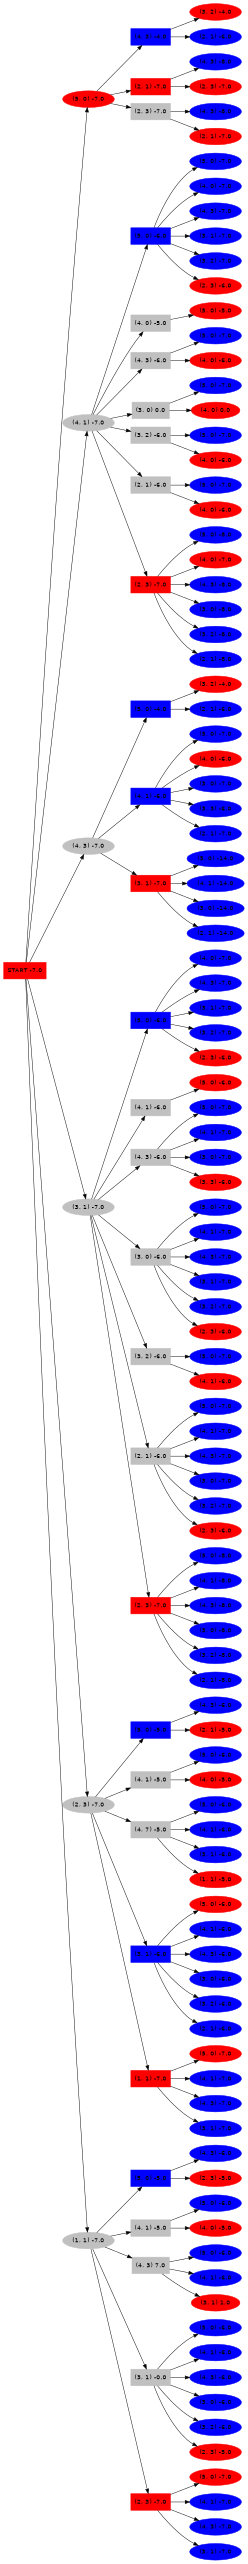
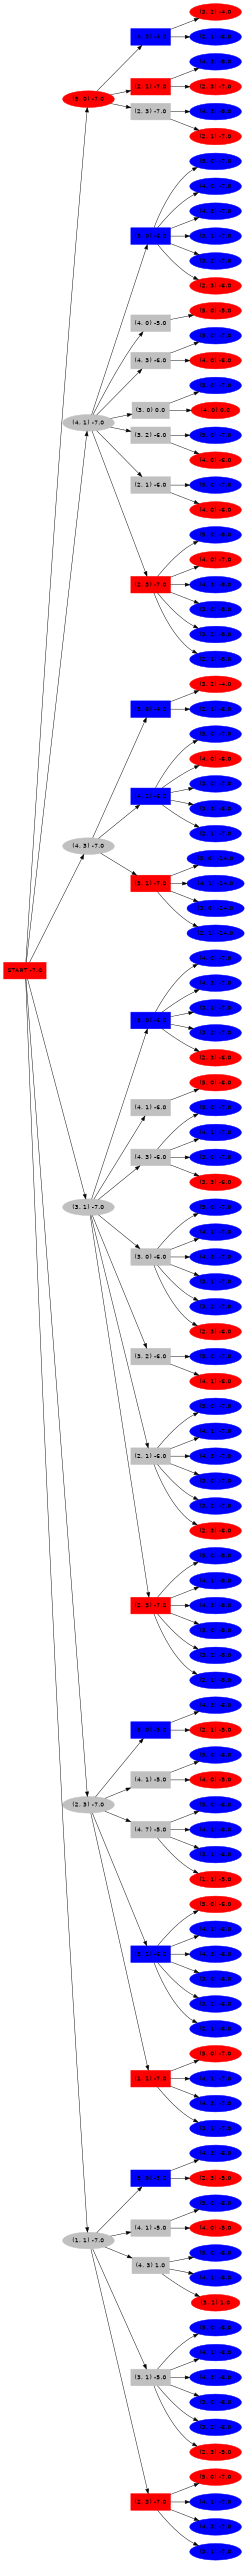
node "(4, 3) 7.0": label "(4, 3) 7.0" -> "(4, 3) 1.0"
node "(3, 1) -0.0": label "(3, 1) -0.0" -> "(3, 1) -5.0"
